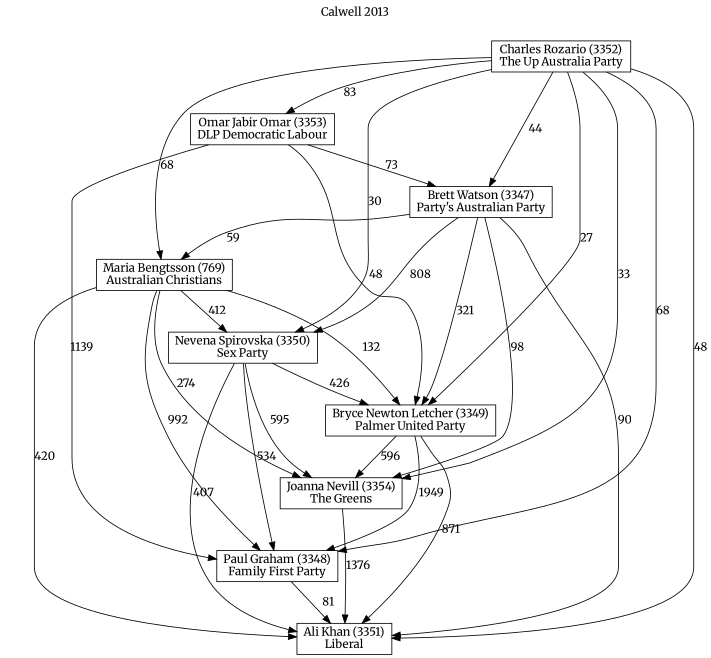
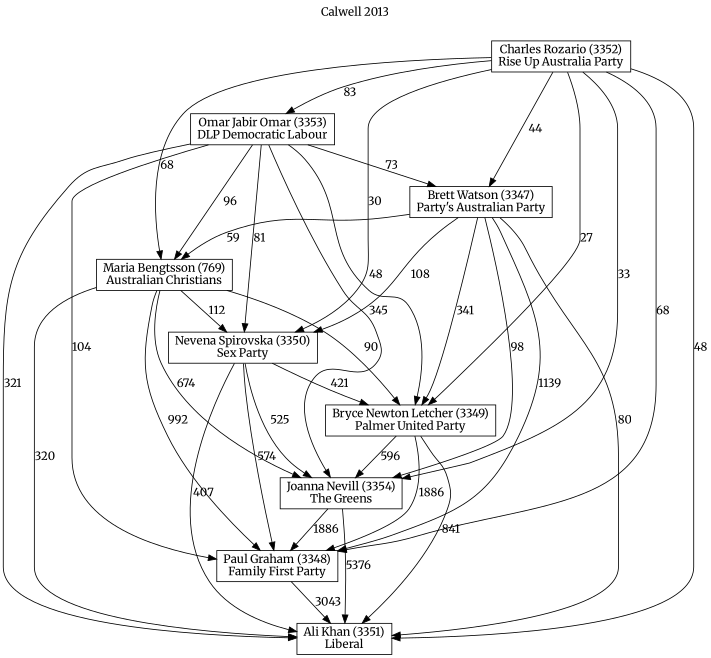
node "Charles Rozario (3352) The Up Australia Party": label "Charles Rozario (3352) The Up Australia Party" -> "Charles Rozario (3352) Rise Up Australia Party"
edge "Omar Jabir Omar (3353) DLP Democratic Labour" -> "Maria Bengtsson (769) Australian Christians": added, label "96"
edge "Omar Jabir Omar (3353) DLP Democratic Labour" -> "Nevena Spirovska (3350) Sex Party": added, label "81"
edge "Brett Watson (3347) Party's Australian Party" -> "Nevena Spirovska (3350) Sex Party": label "808" -> "108"
edge "Maria Bengtsson (769) Australian Christians" -> "Nevena Spirovska (3350) Sex Party": label "412" -> "112"
edge "Brett Watson (3347) Party's Australian Party" -> "Bryce Newton Letcher (3349) Palmer United Party": label "321" -> "341"
edge "Omar Jabir Omar (3353) DLP Democratic Labour" -> "Joanna Nevill (3354) The Greens": added, label "345"
edge "Omar Jabir Omar (3353) DLP Democratic Labour" -> "Paul Graham (3348) Family First Party": label "1139" -> "104"
edge "Maria Bengtsson (769) Australian Christians" -> "Bryce Newton Letcher (3349) Palmer United Party": label "132" -> "90"
edge "Maria Bengtsson (769) Australian Christians" -> "Joanna Nevill (3354) The Greens": label "274" -> "674"
edge "Nevena Spirovska (3350) Sex Party" -> "Bryce Newton Letcher (3349) Palmer United Party": label "426" -> "421"
edge "Nevena Spirovska (3350) Sex Party" -> "Joanna Nevill (3354) The Greens": label "595" -> "525"
edge "Brett Watson (3347) Party's Australian Party" -> "Ali Khan (3351) Liberal": label "90" -> "80"
edge "Brett Watson (3347) Party's Australian Party" -> "Paul Graham (3348) Family First Party": added, label "1139"
edge "Omar Jabir Omar (3353) DLP Democratic Labour" -> "Ali Khan (3351) Liberal": added, label "321"
edge "Maria Bengtsson (769) Australian Christians" -> "Ali Khan (3351) Liberal": label "420" -> "320"
edge "Nevena Spirovska (3350) Sex Party" -> "Paul Graham (3348) Family First Party": label "534" -> "574"
edge "Bryce Newton Letcher (3349) Palmer United Party" -> "Paul Graham (3348) Family First Party": label "1949" -> "1886"
edge "Joanna Nevill (3354) The Greens" -> "Paul Graham (3348) Family First Party": added, label "1886"
edge "Bryce Newton Letcher (3349) Palmer United Party" -> "Ali Khan (3351) Liberal": label "871" -> "841"
edge "Joanna Nevill (3354) The Greens" -> "Ali Khan (3351) Liberal": label "1376" -> "5376"
edge "Paul Graham (3348) Family First Party" -> "Ali Khan (3351) Liberal": label "81" -> "3043"
